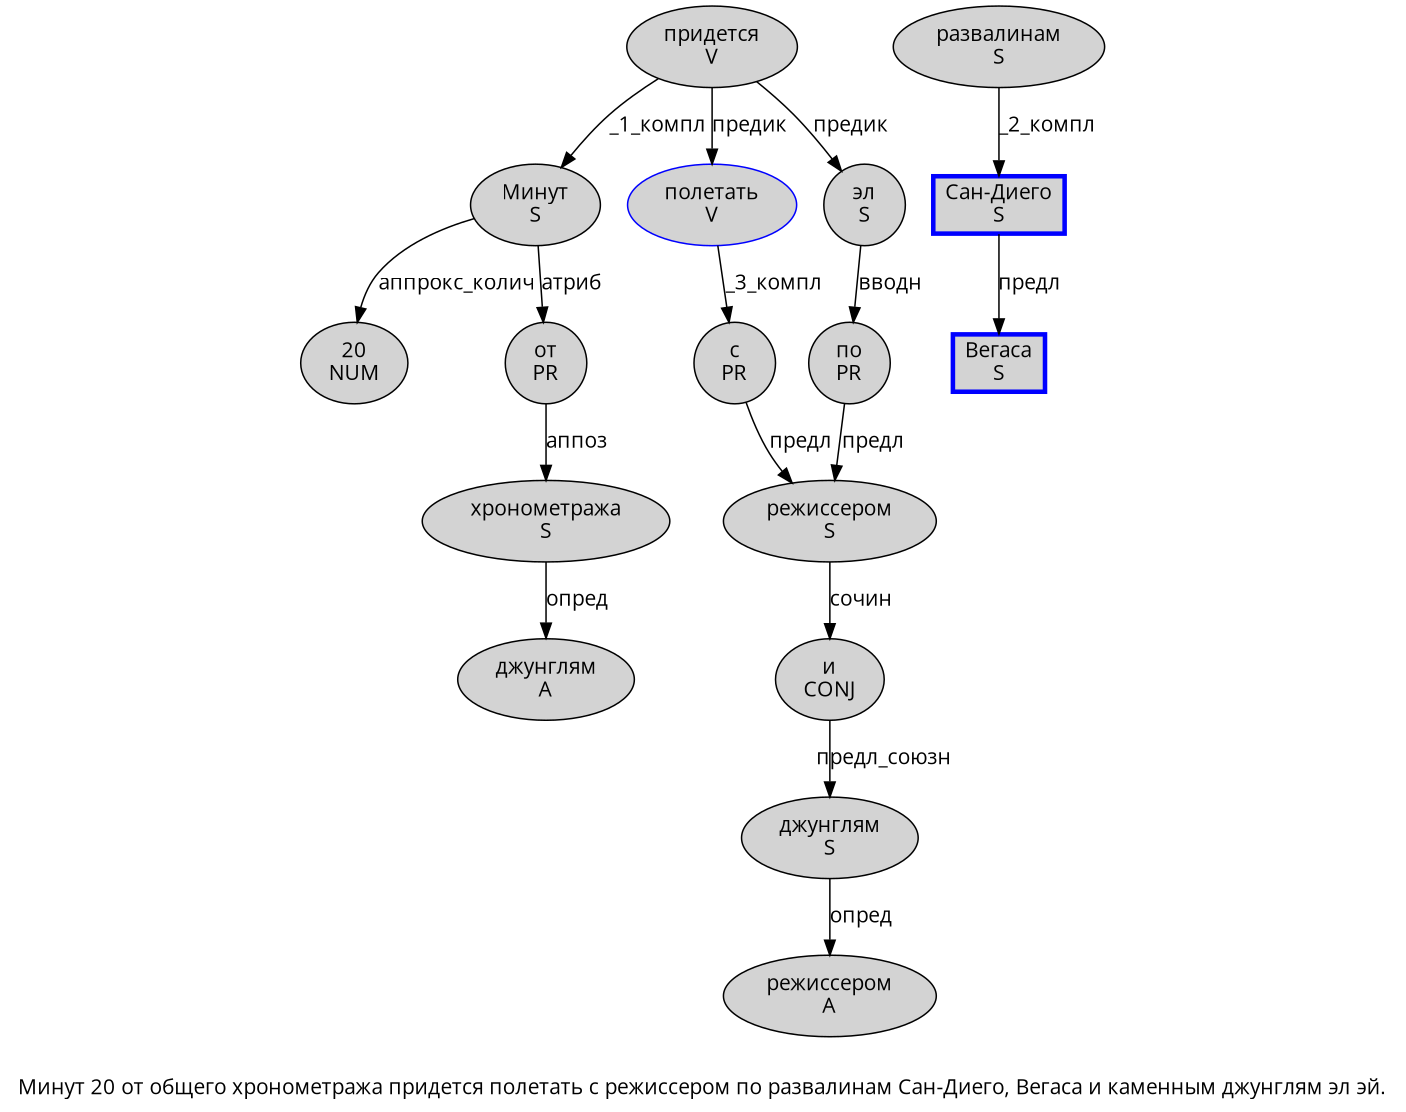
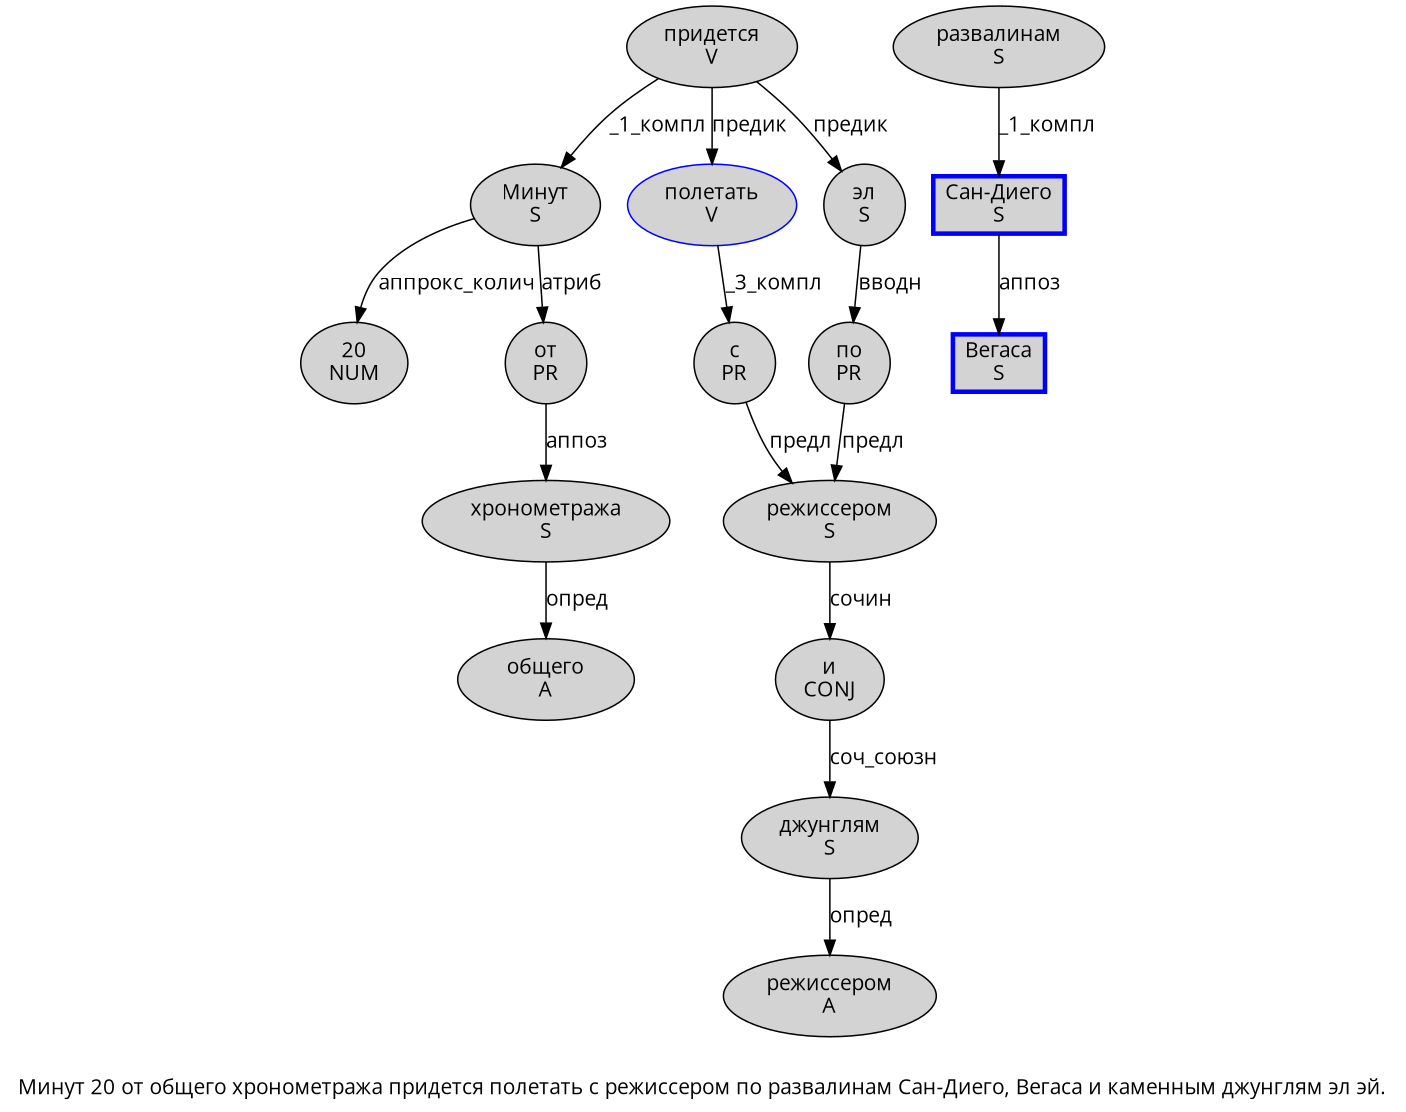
edge "развалинам S" -> "Сан-Диего S": label "_2_компл" -> "_1_компл"
edge "Сан-Диего S" -> "Вегаса S": label "предл" -> "аппоз"
node "джунглям A": label "джунглям A" -> "общего A"
edge "и CONJ" -> "джунглям S": label "предл_союзн" -> "соч_союзн"
